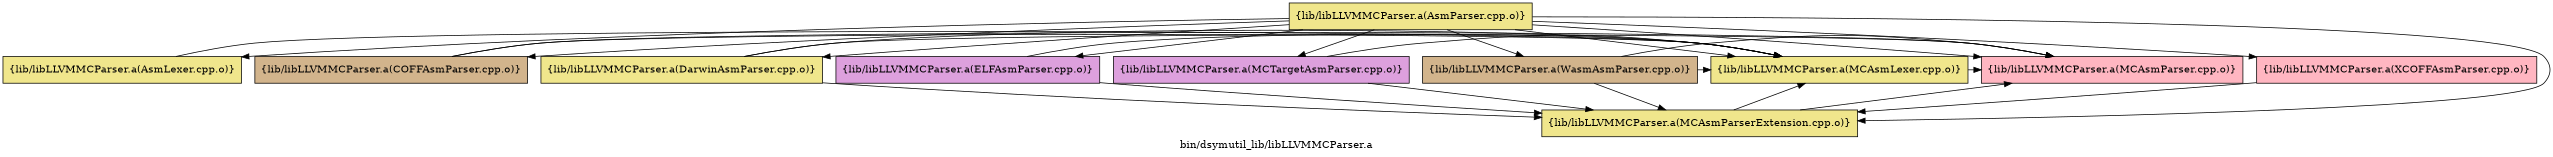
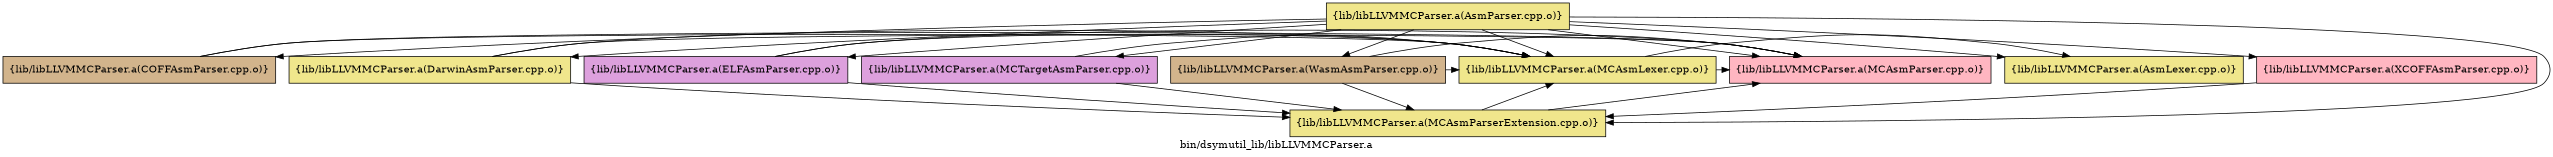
edge "{lib/libLLVMMCParser.a(ELFAsmParser.cpp.o)}" -> "{lib/libLLVMMCParser.a(MCAsmParser.cpp.o)}": added
edge "{lib/libLLVMMCParser.a(AsmLexer.cpp.o)}" -> "{lib/libLLVMMCParser.a(MCAsmLexer.cpp.o)}": reversed
